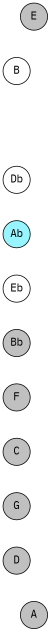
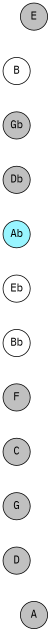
node "Gb": added
node "Db": fillcolor white -> gray
node "Bb": fillcolor gray -> white
